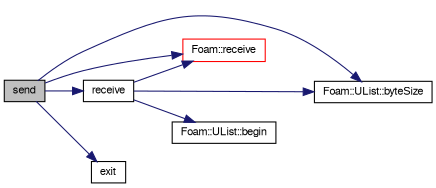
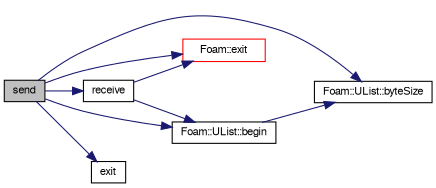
node "Foam::receive": label "Foam::receive" -> "Foam::exit"
edge "receive" -> "Foam::UList::byteSize": now "Foam::UList::begin" -> "Foam::UList::byteSize"
edge "send" -> "Foam::UList::begin": added
